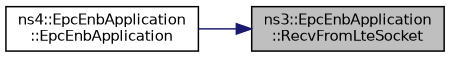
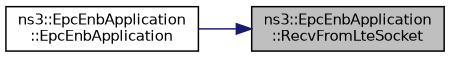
node "ns4::EpcEnbApplication ::EpcEnbApplication": label "ns4::EpcEnbApplication ::EpcEnbApplication" -> "ns3::EpcEnbApplication ::EpcEnbApplication"
